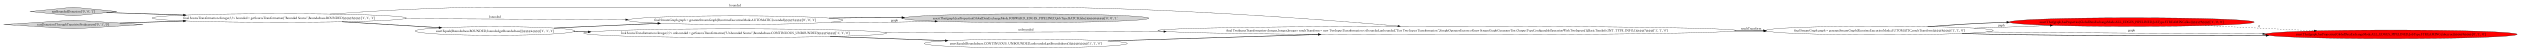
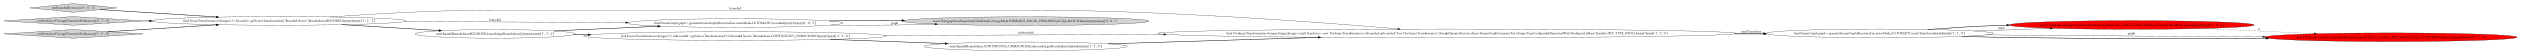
node "testDetectionThroughTransitivePredecessors['1', '0', '0']": added
